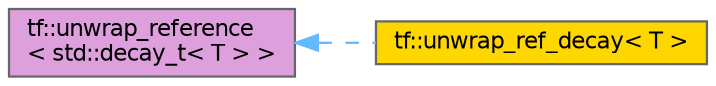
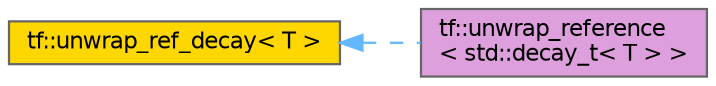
edge "tf::unwrap_ref_decay< T >" -> "tf::unwrap_reference < std::decay_t< T > >": reversed
